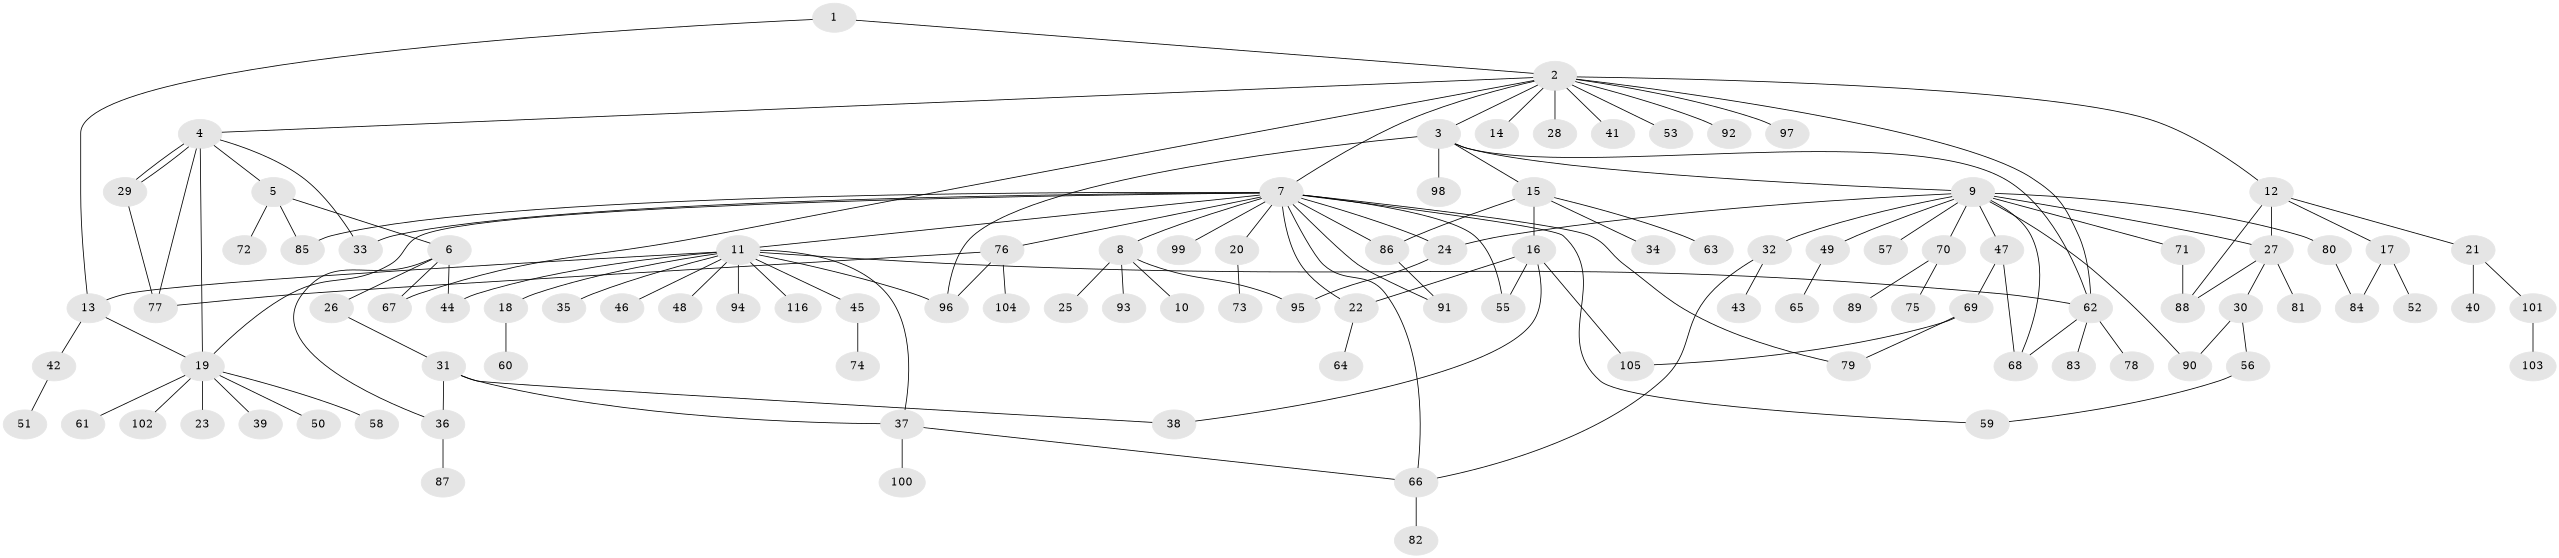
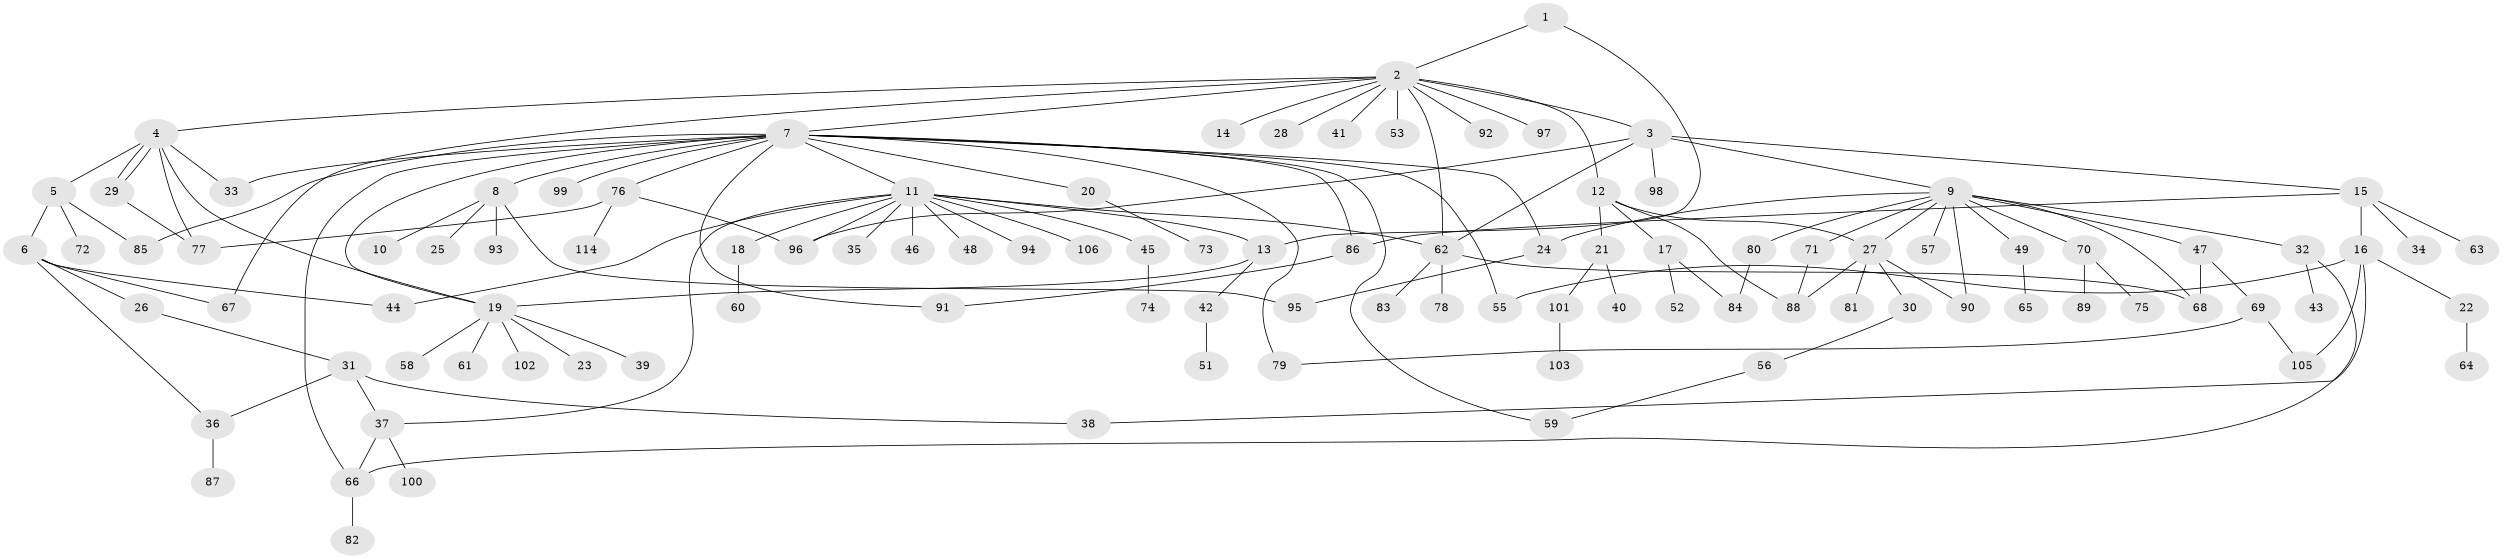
edge "7" -- "22": removed
node "116": label "116" -> "106"
node "104": label "104" -> "114"
edge "30" -- "90": now "27" -- "90"
node "50": removed
